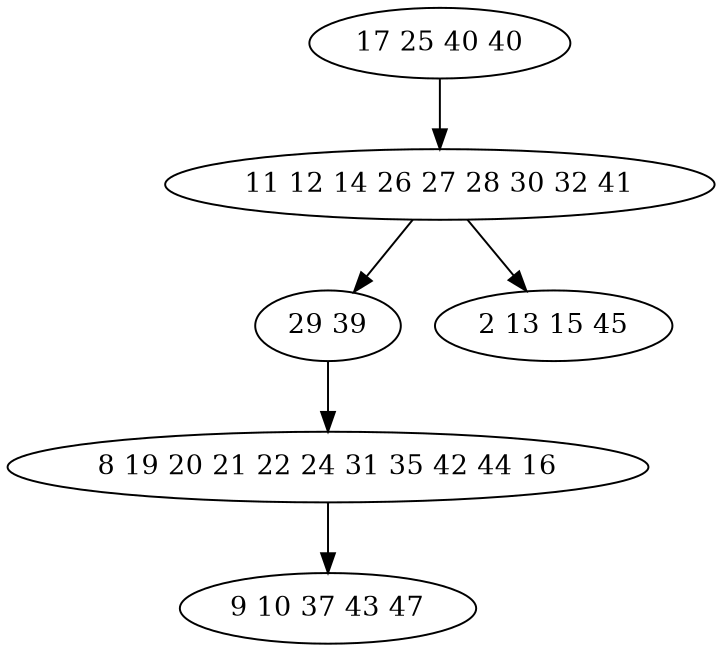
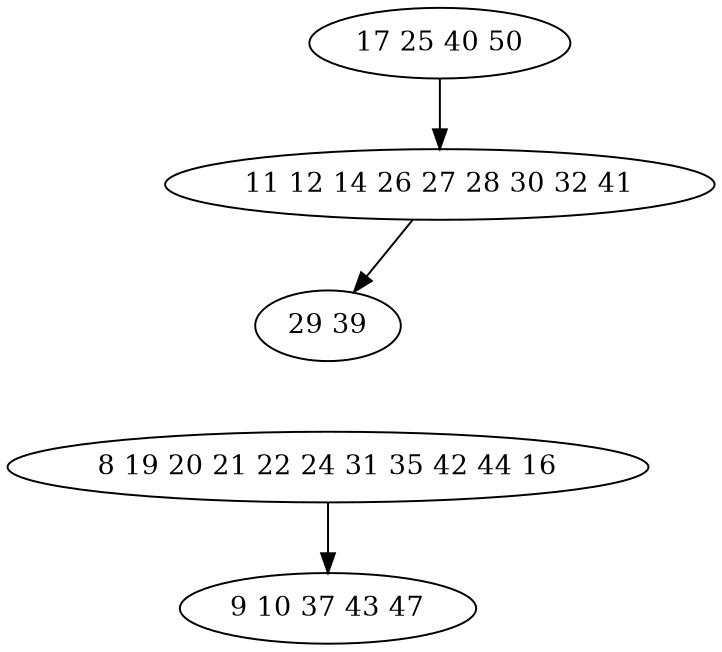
node "17 25 40 40": label "17 25 40 40" -> "17 25 40 50"
node "2 13 15 45": removed
edge "29 39" -> "8 19 20 21 22 24 31 35 42 44 16": removed
